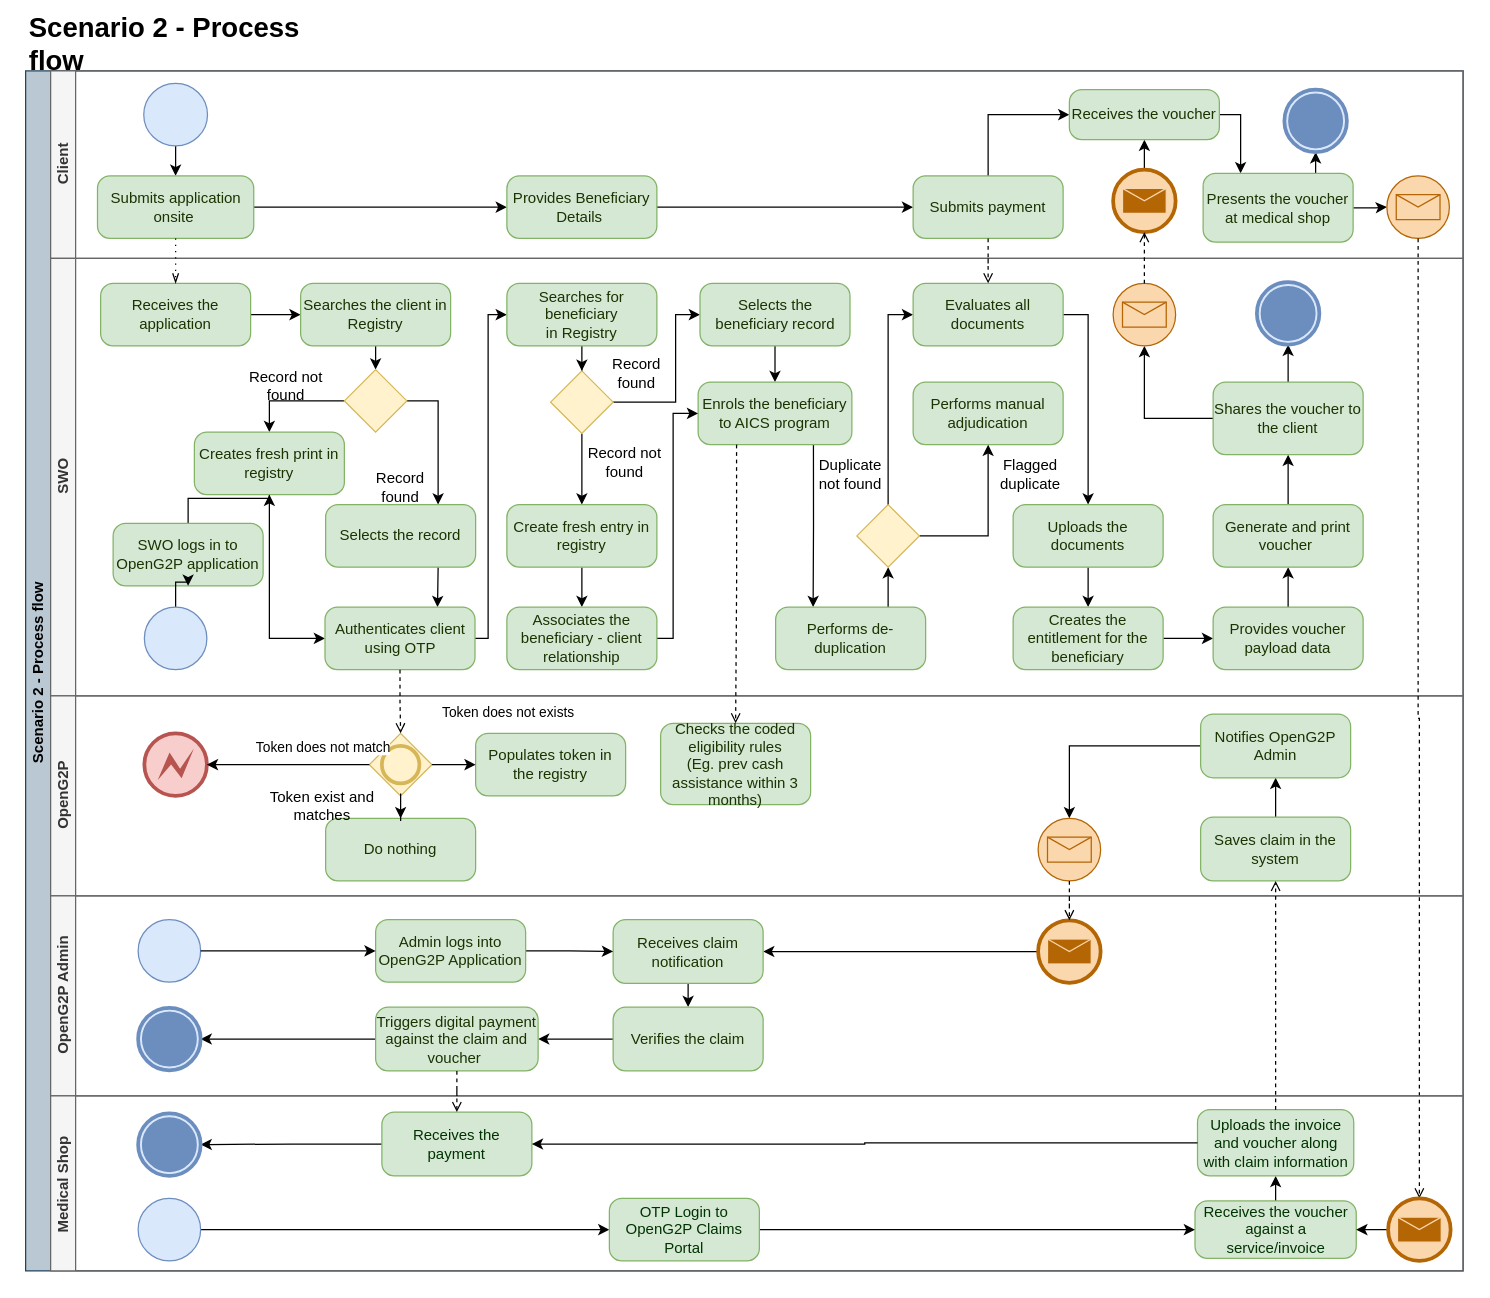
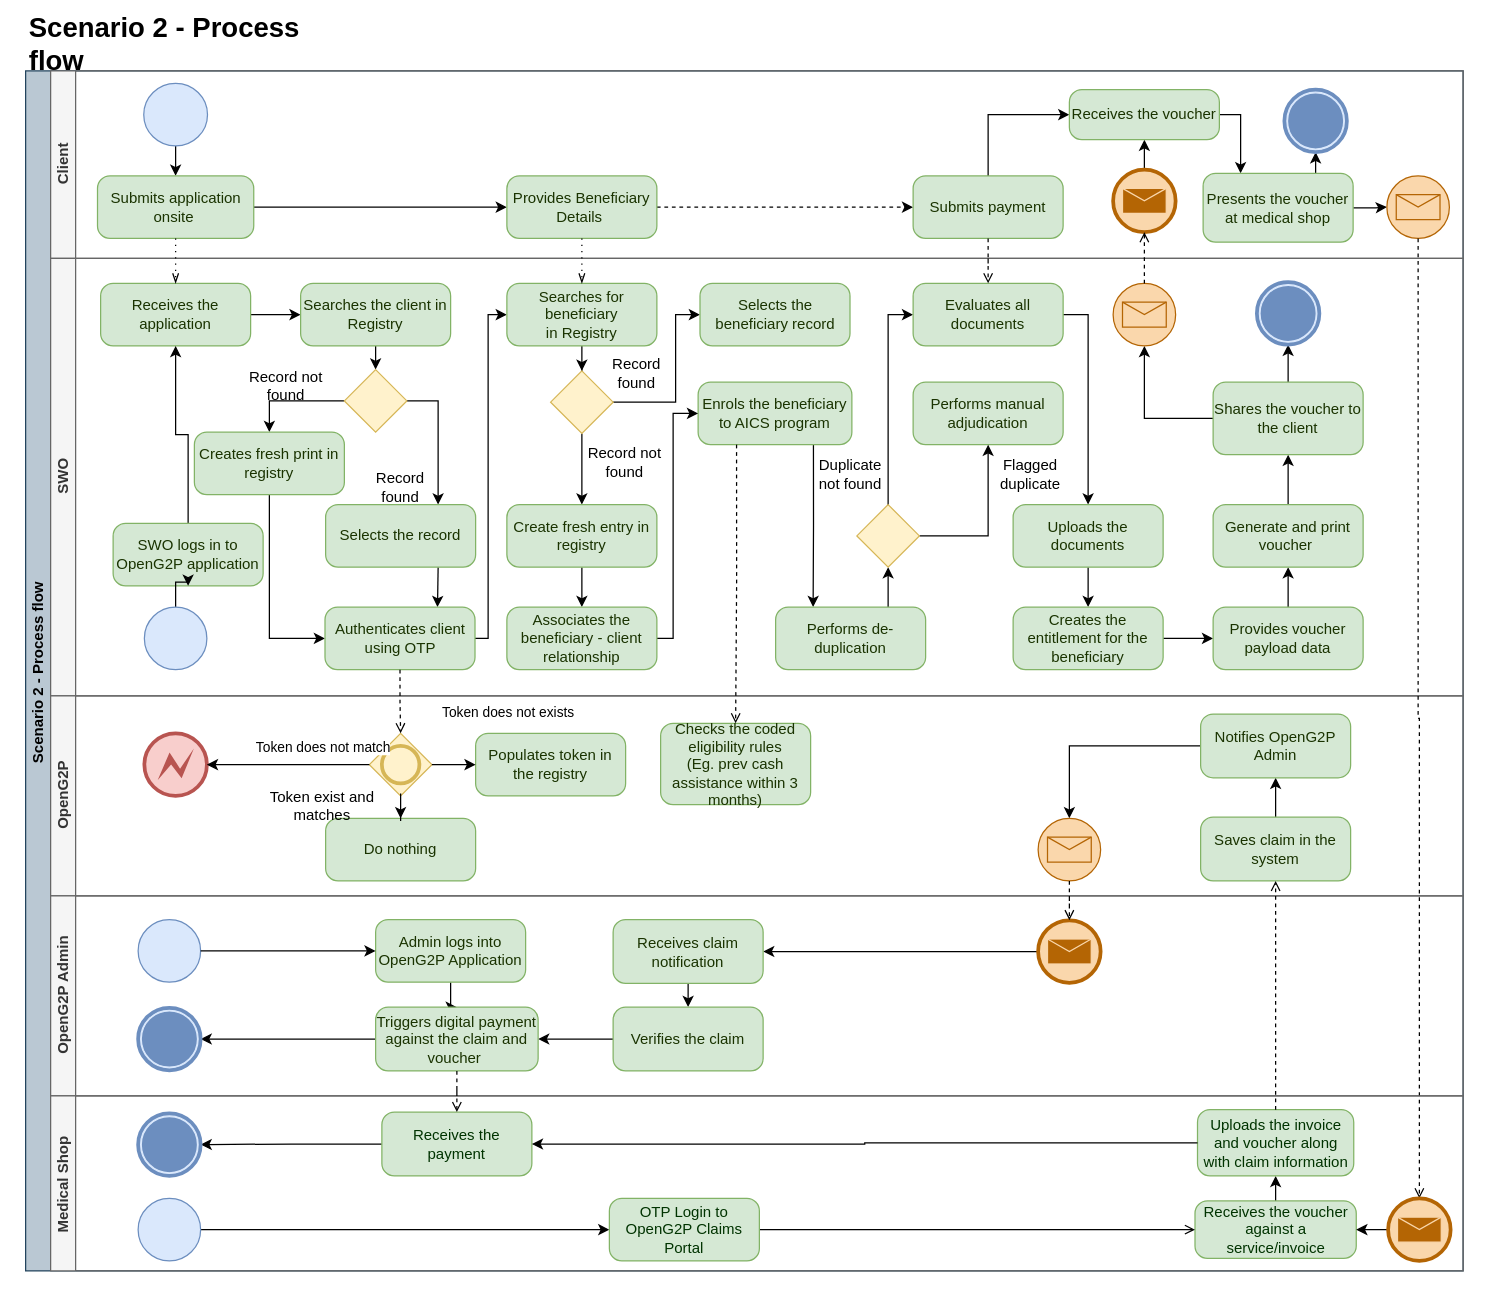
edge "Provides Beneficiary Details" -> "Submits payment": style solid -> dashed
edge "Provides Beneficiary Details" -> "Searches for beneficiary in Registry": added
edge "Selects the beneficiary record" -> "Enrols the beneficiary to AICS program": removed
edge "SWO logs in to OpenG2P application" -> "Creates fresh print in registry": now "SWO logs in to OpenG2P application" -> "Receives the application"
edge "Admin logs into OpenG2P Application" -> "Receives claim notification": now "Admin logs into OpenG2P Application" -> "Triggers digital payment against the claim and voucher"
edge "OTP Login to OpenG2P Claims Portal" -> "Receives the voucher against a service/invoice": arrowhead classic -> open
